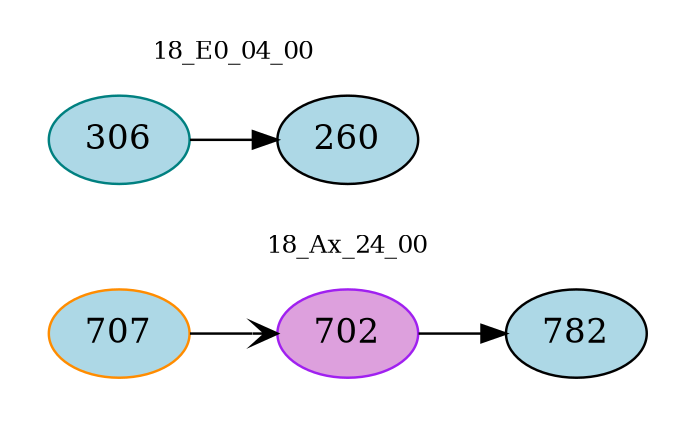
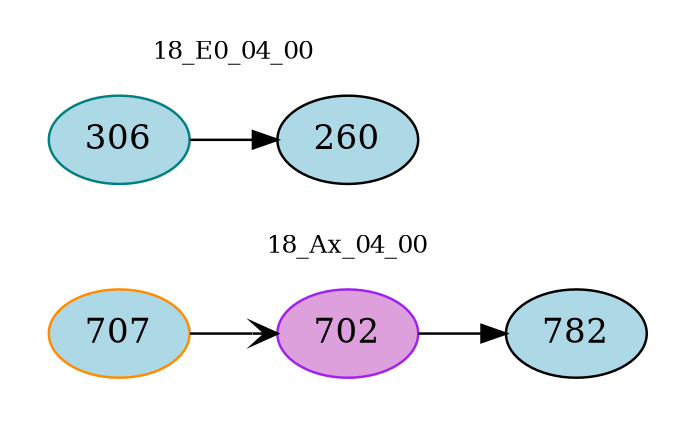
cluster "18_Ax_24_00": label "18_Ax_24_00" -> "18_Ax_04_00"
